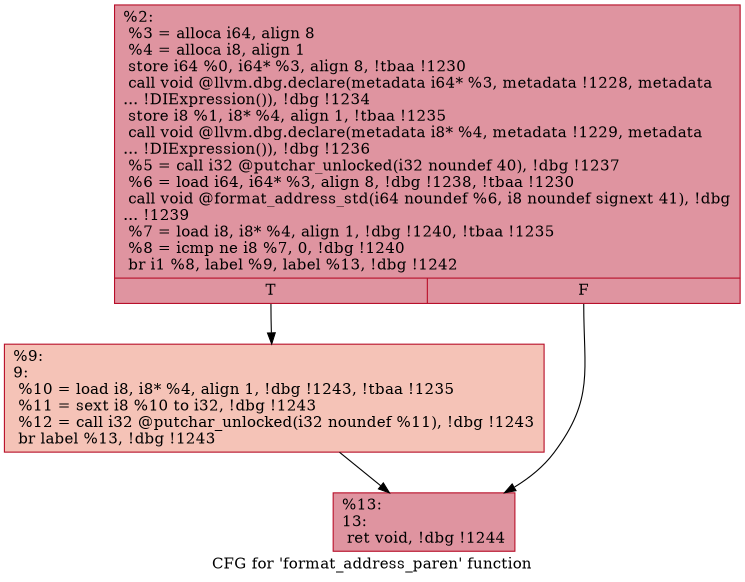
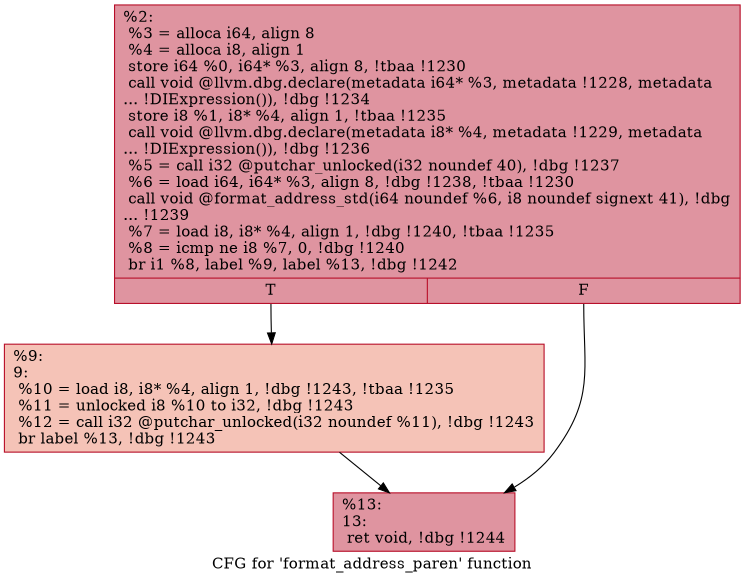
node "%9:": text "%11 = sext i8 %10 to i32, !dbg !1243" -> "%11 = unlocked i8 %10 to i32, !dbg !1243"
